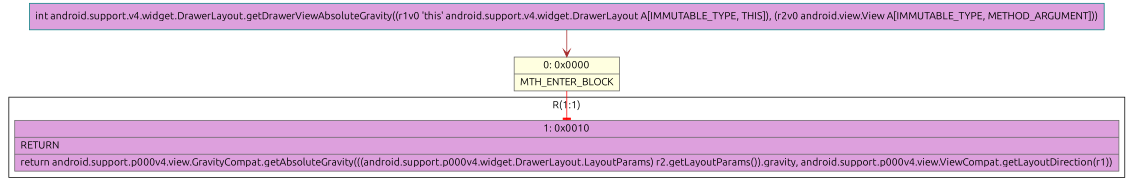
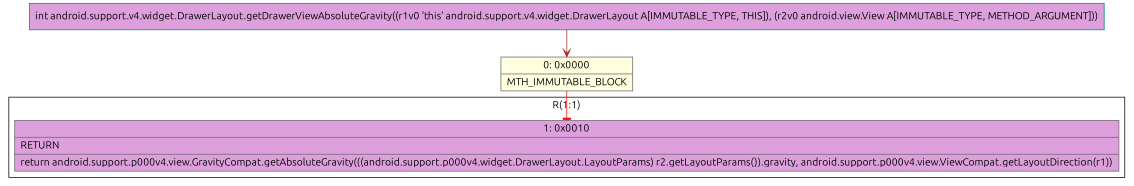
node "0: 0x0000": text "MTH_ENTER_BLOCK" -> "MTH_IMMUTABLE_BLOCK"
